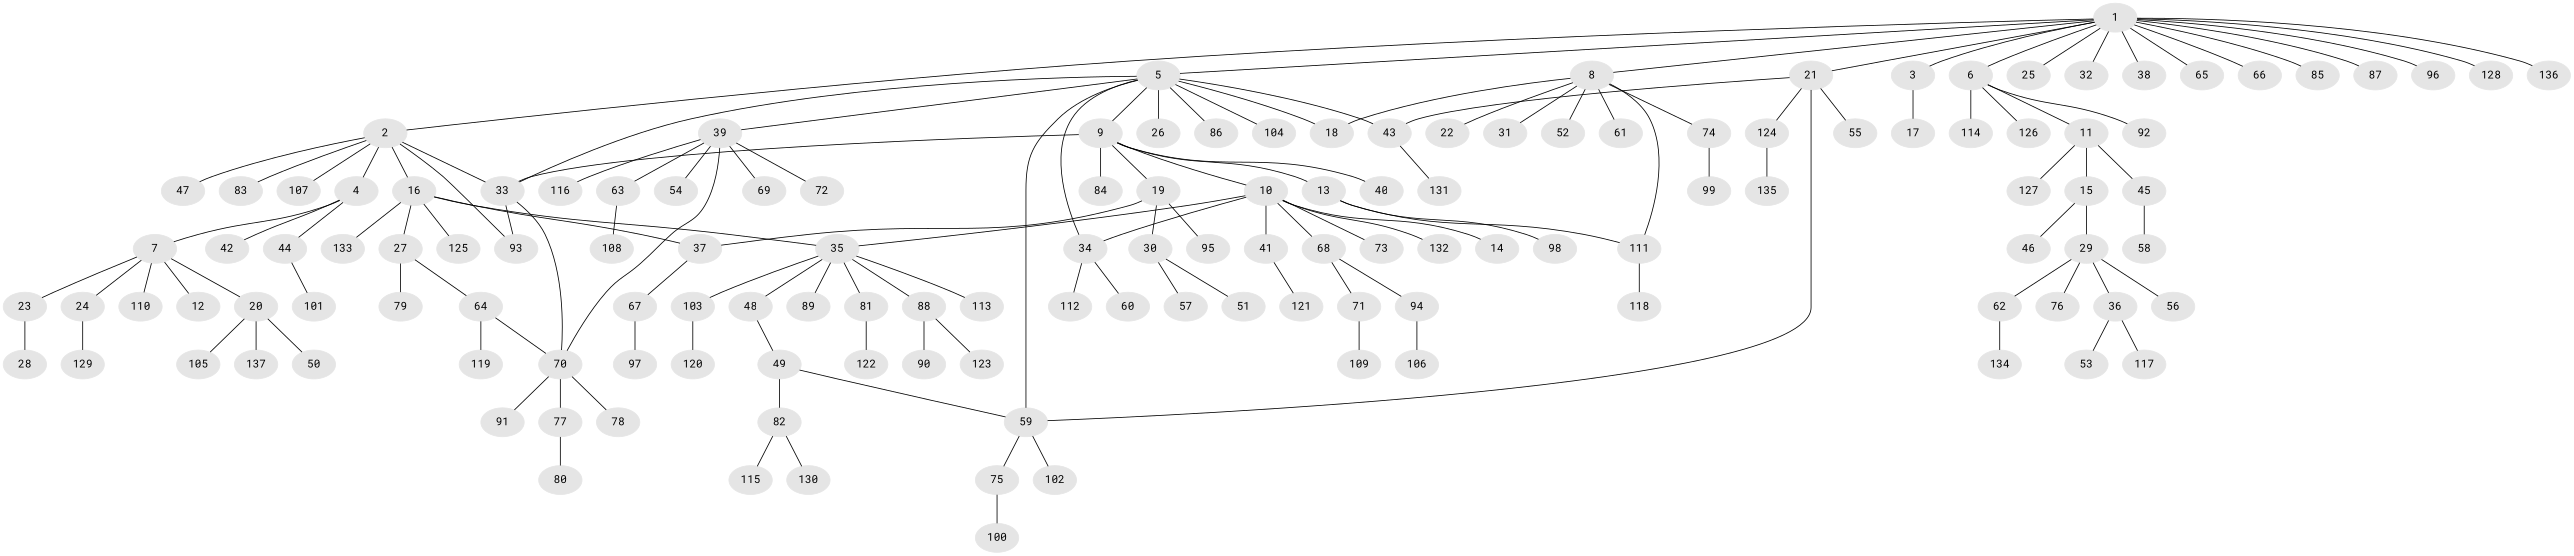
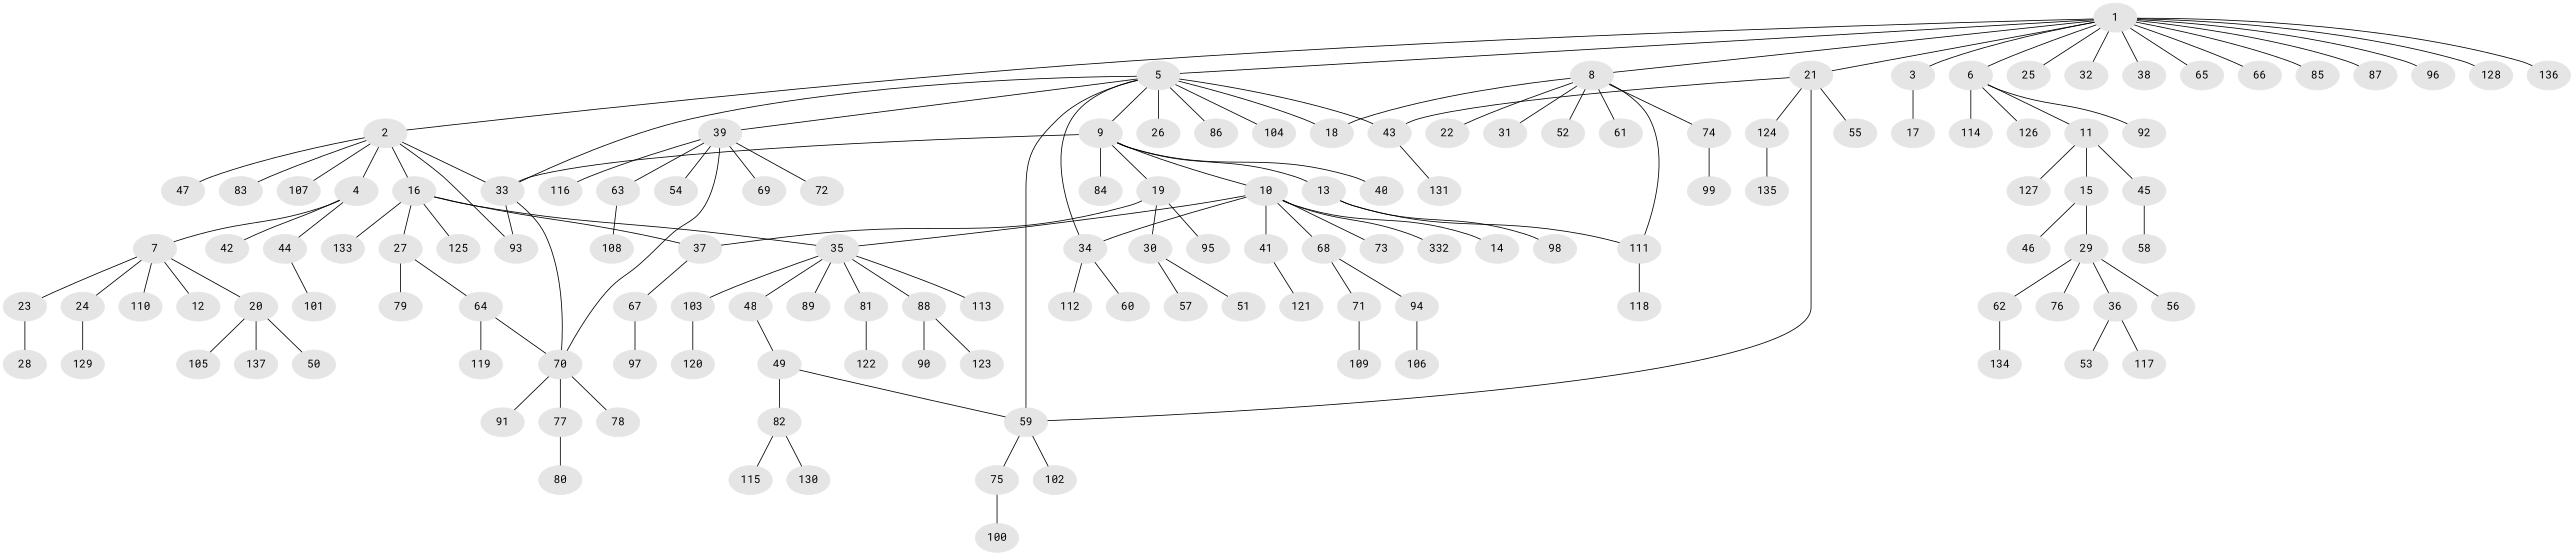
node "132": label "132" -> "332"
